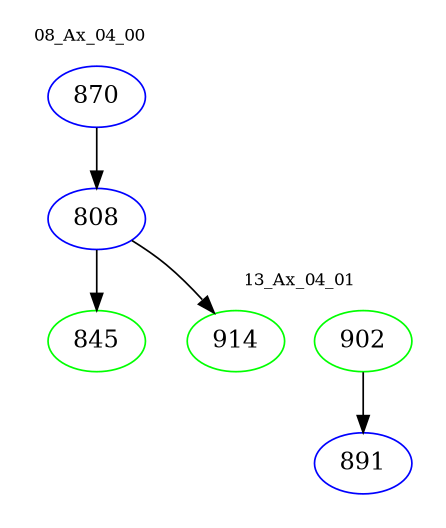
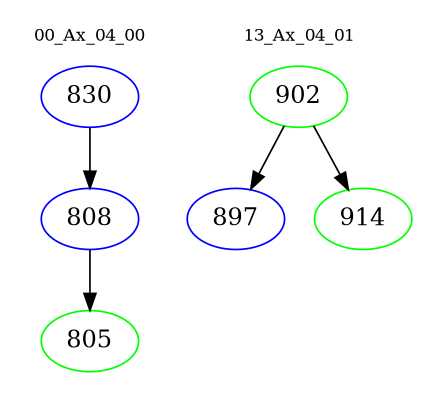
cluster "08_Ax_04_00": label "08_Ax_04_00" -> "00_Ax_04_00"
node "870": label "870" -> "830"
edge "808" -> "914": now "902" -> "914"
node "845": label "845" -> "805"
node "891": label "891" -> "897"
